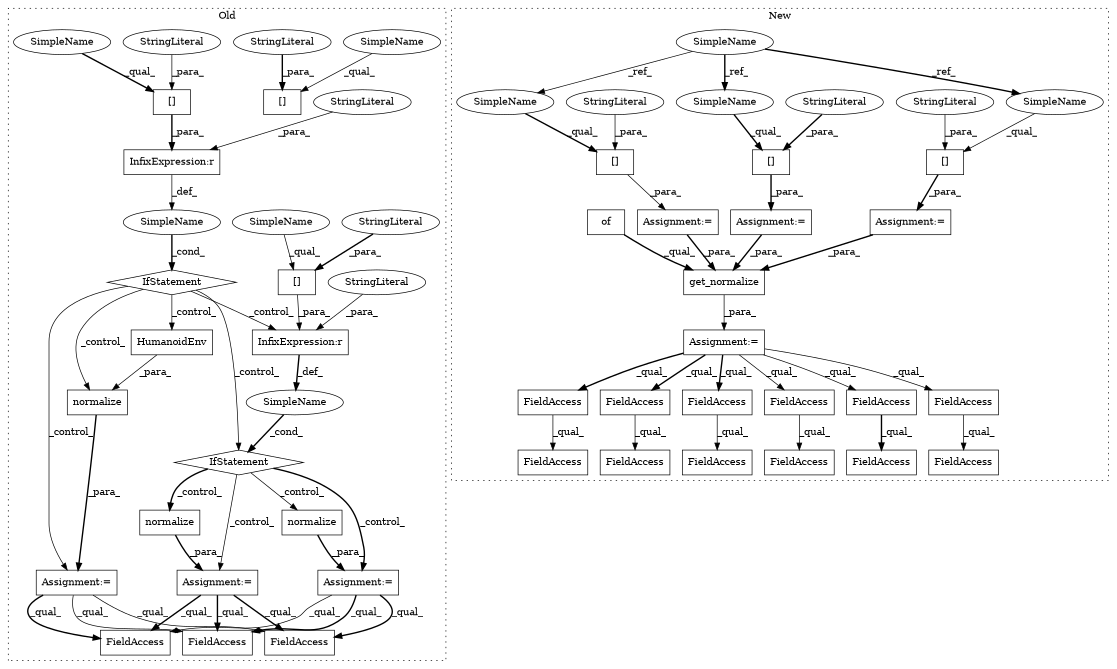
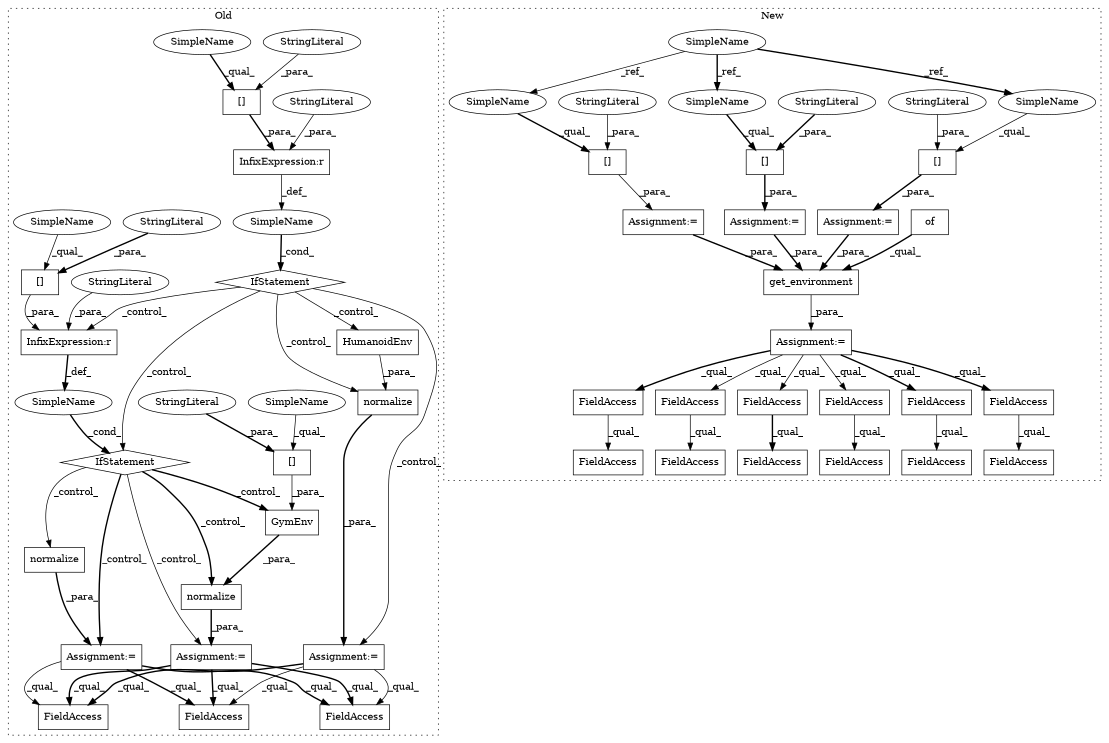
node "get_normalize": label "get_normalize" -> "get_environment"
node "GymEnv": added
